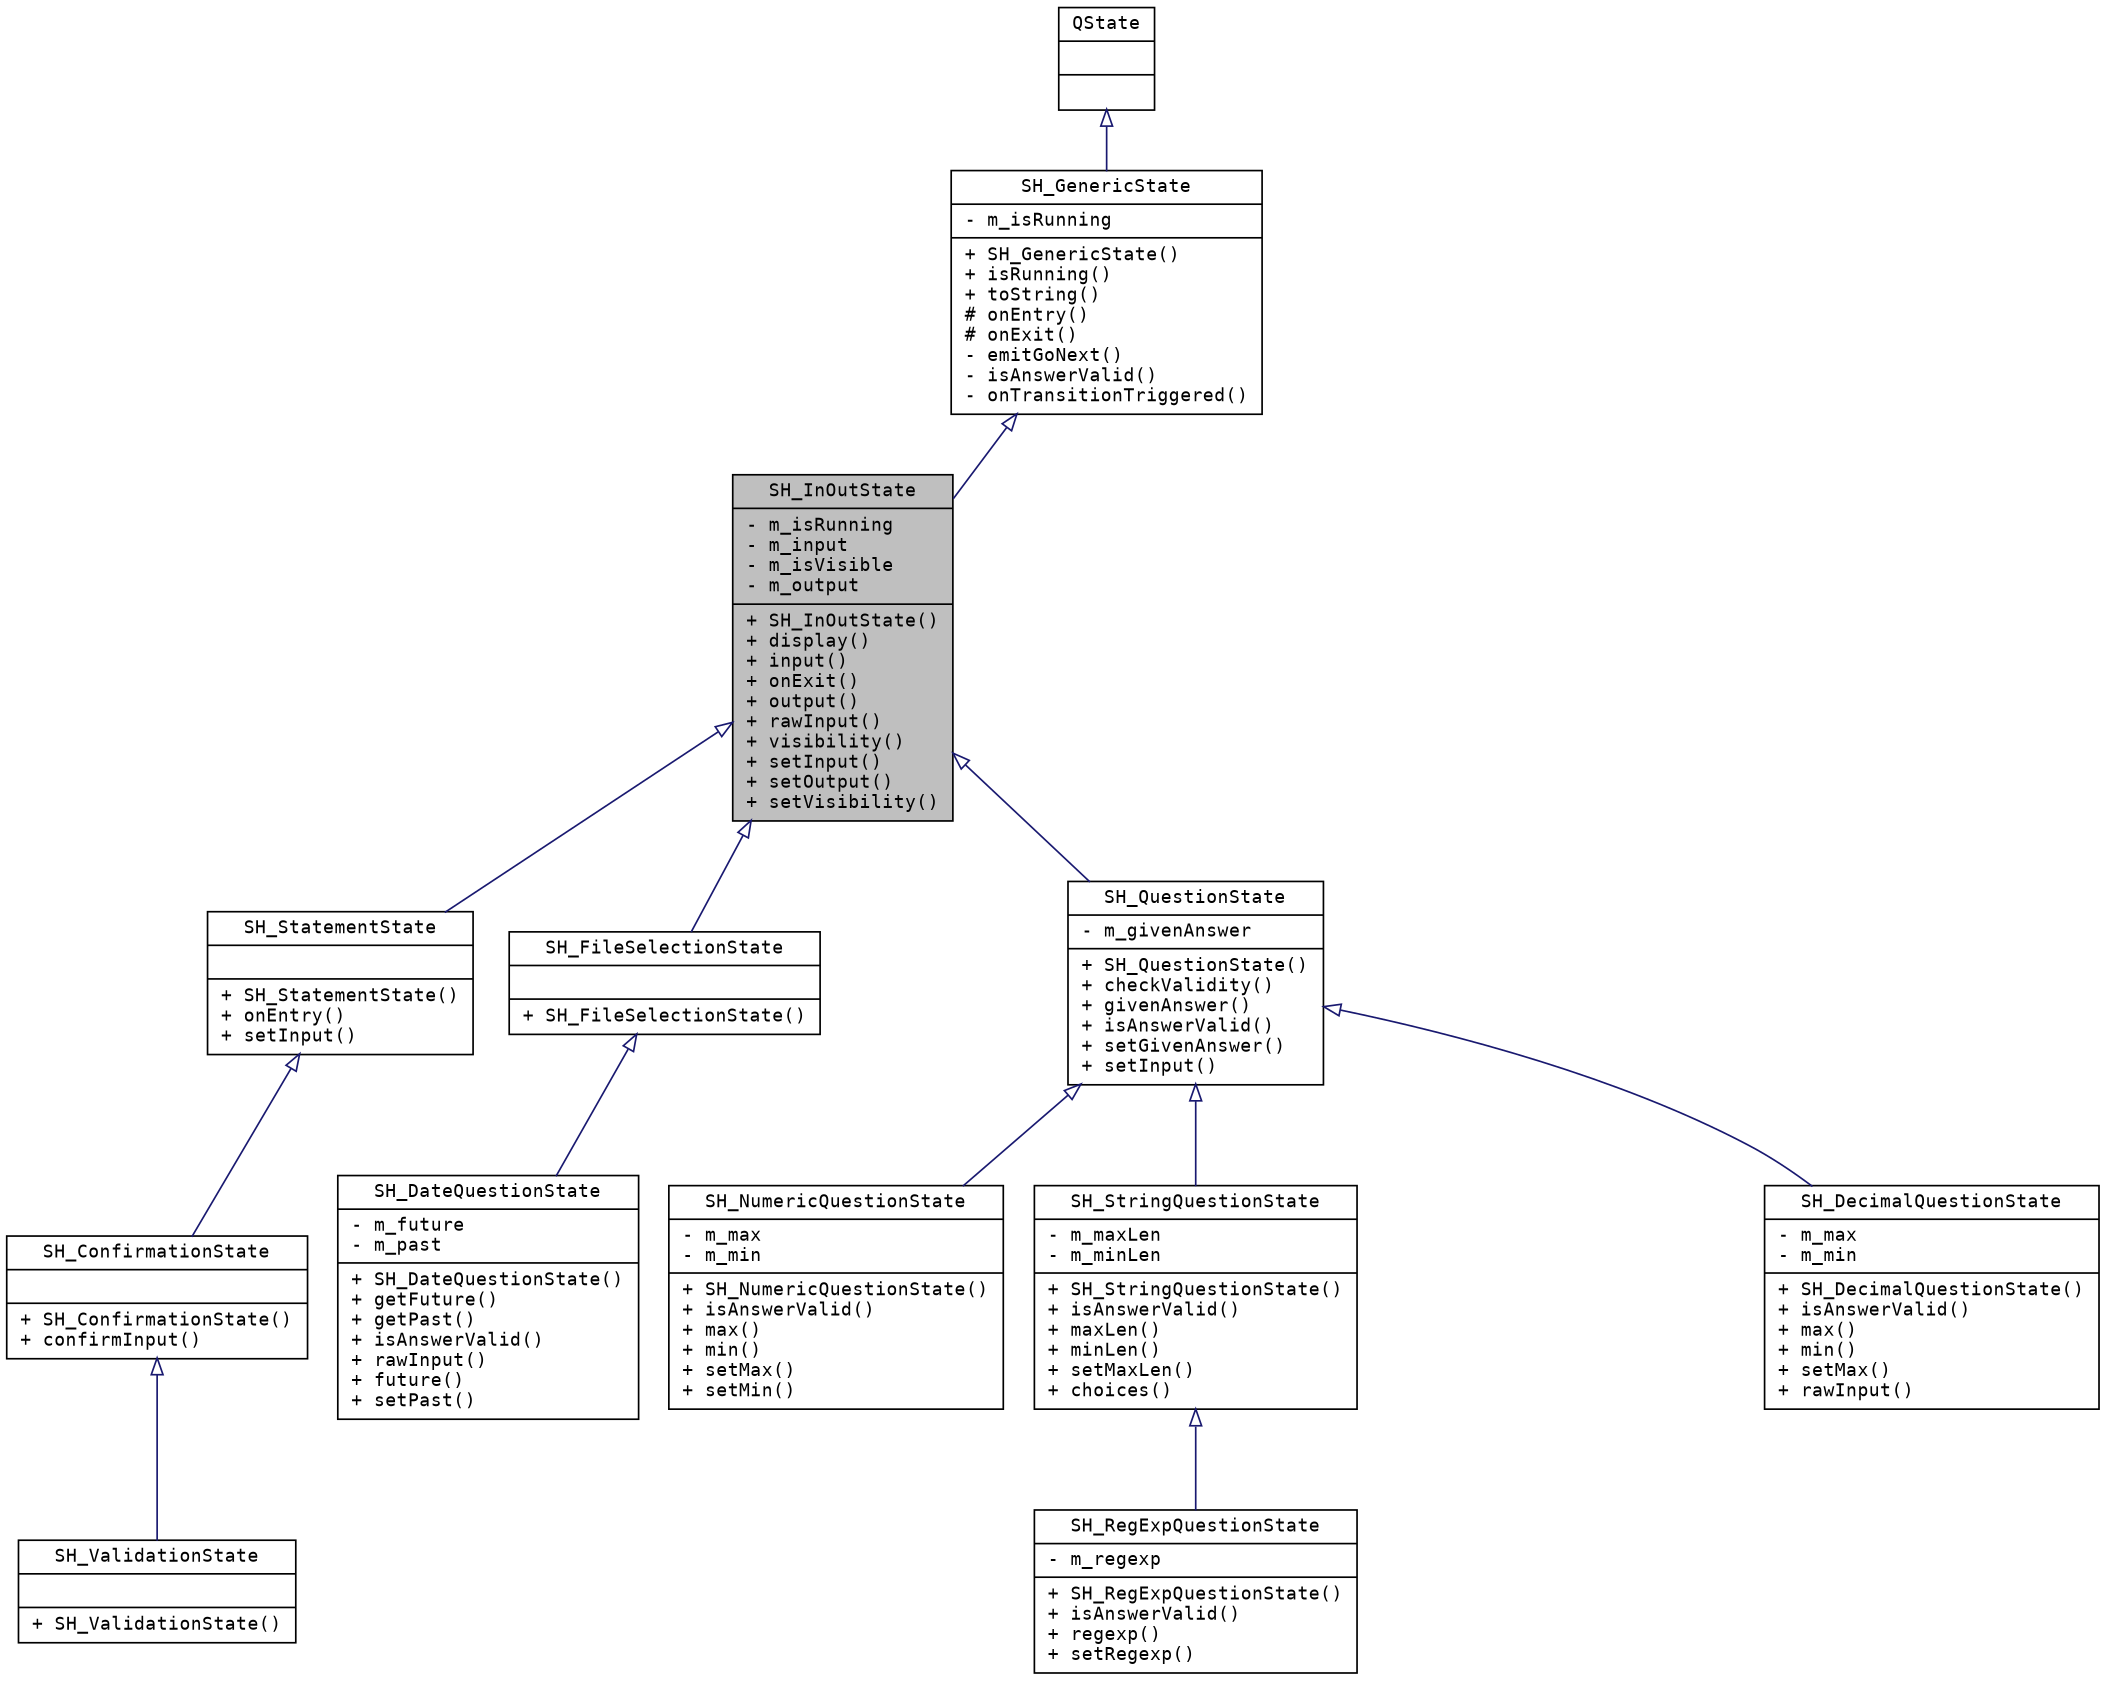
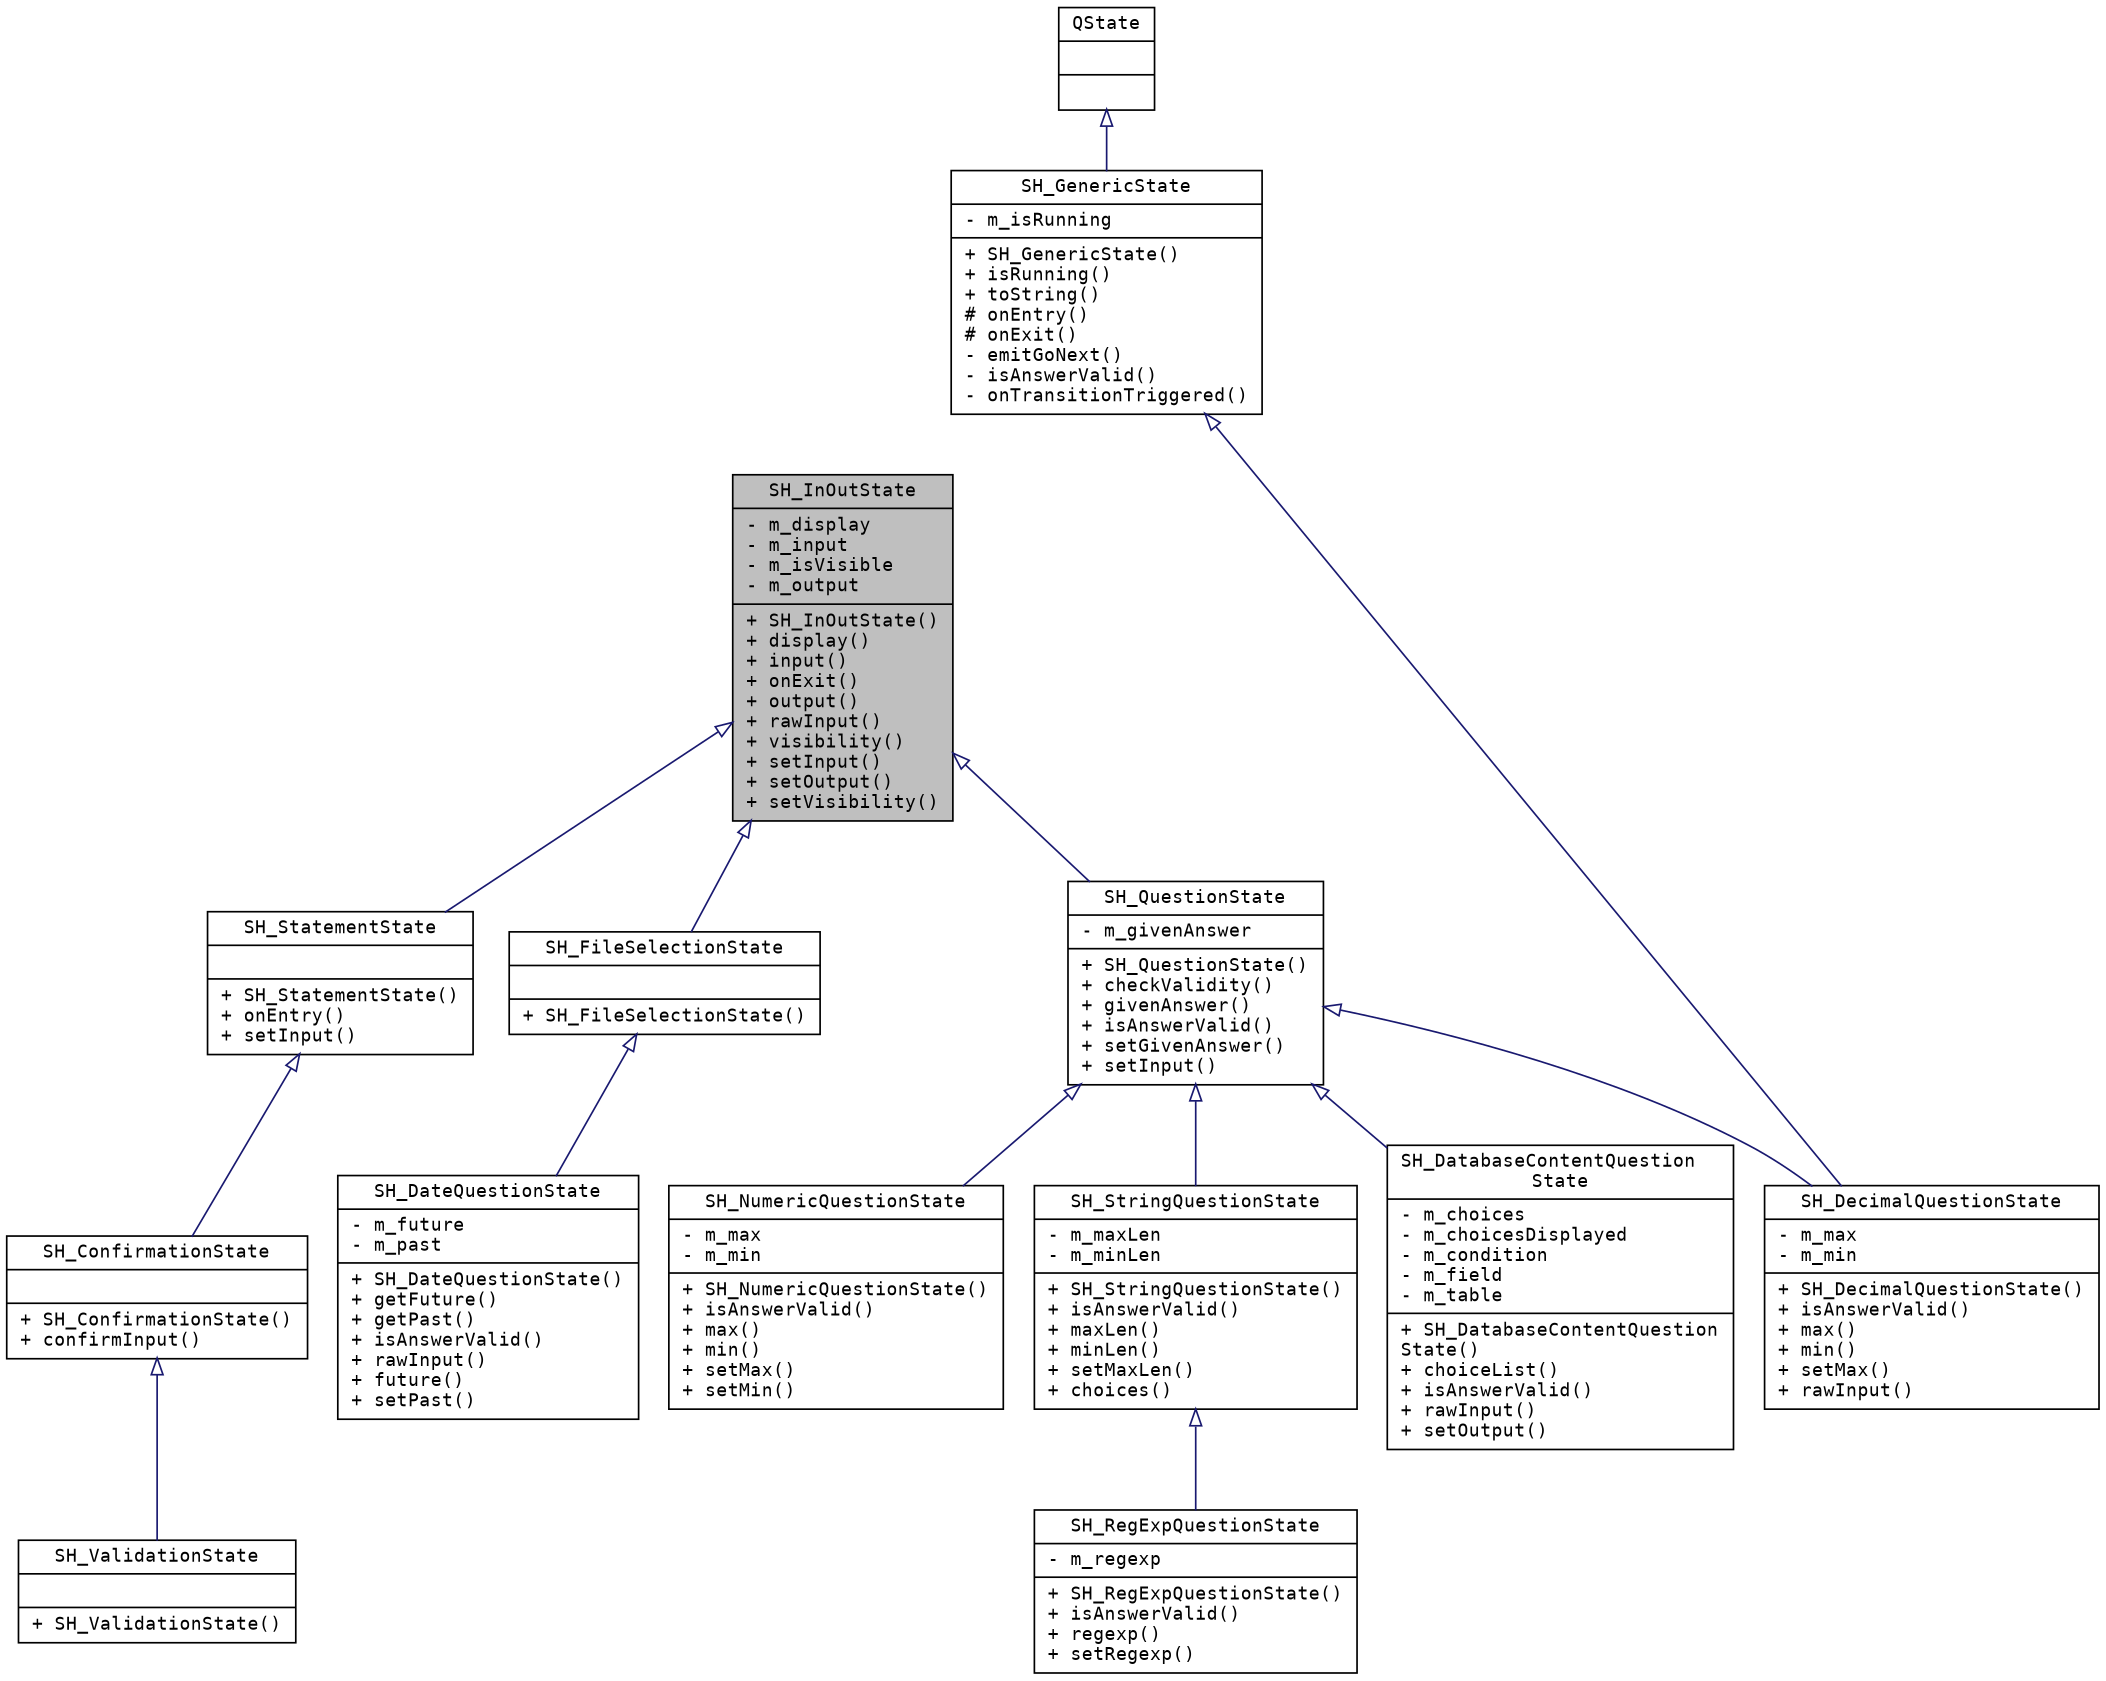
edge "SH_InOutState" -> "SH_GenericState": now "SH_DecimalQuestionState" -> "SH_GenericState"
node "SH_InOutState": text "- m_isRunning" -> "- m_display"
node "SH_DatabaseContentQuestion": added
